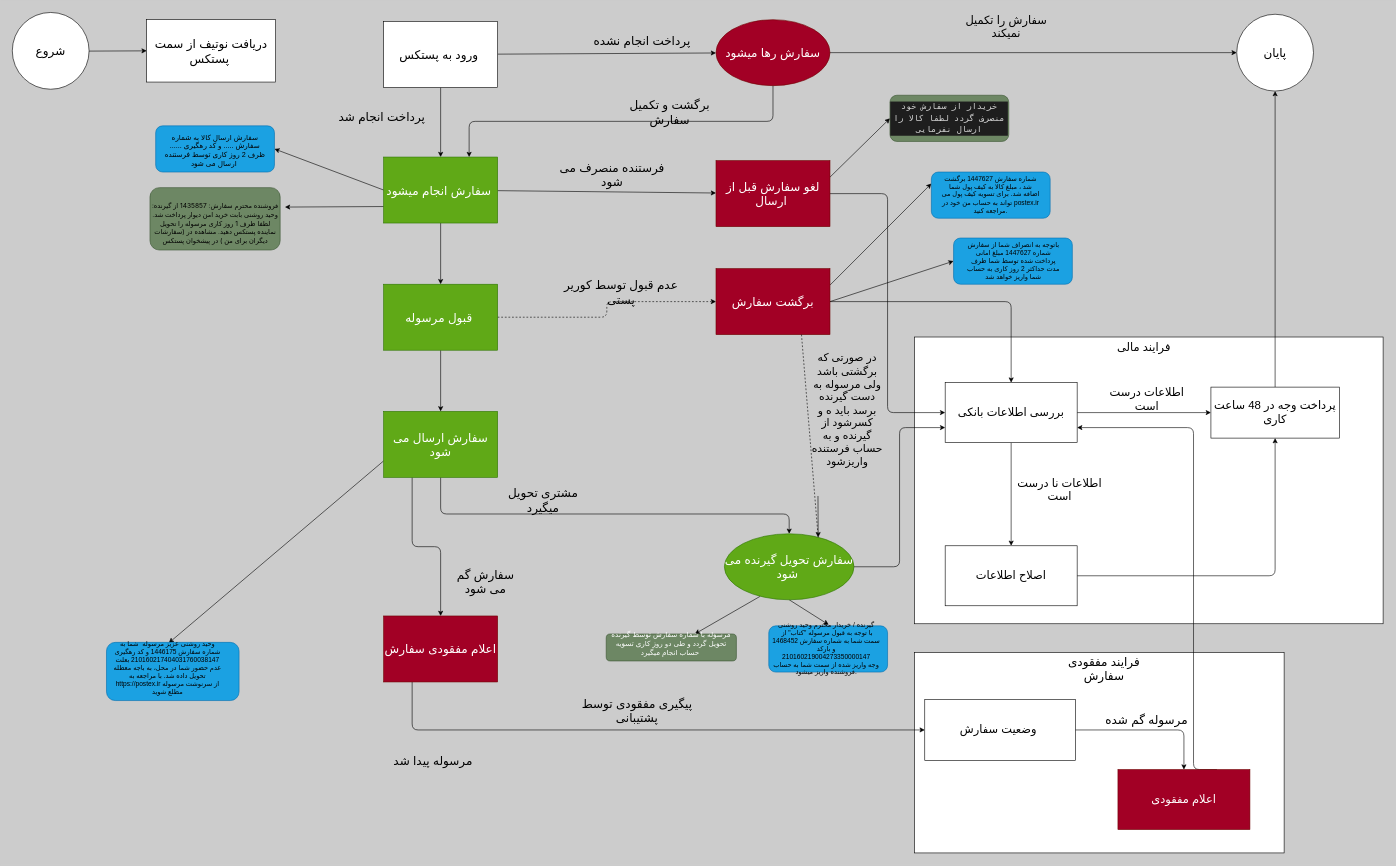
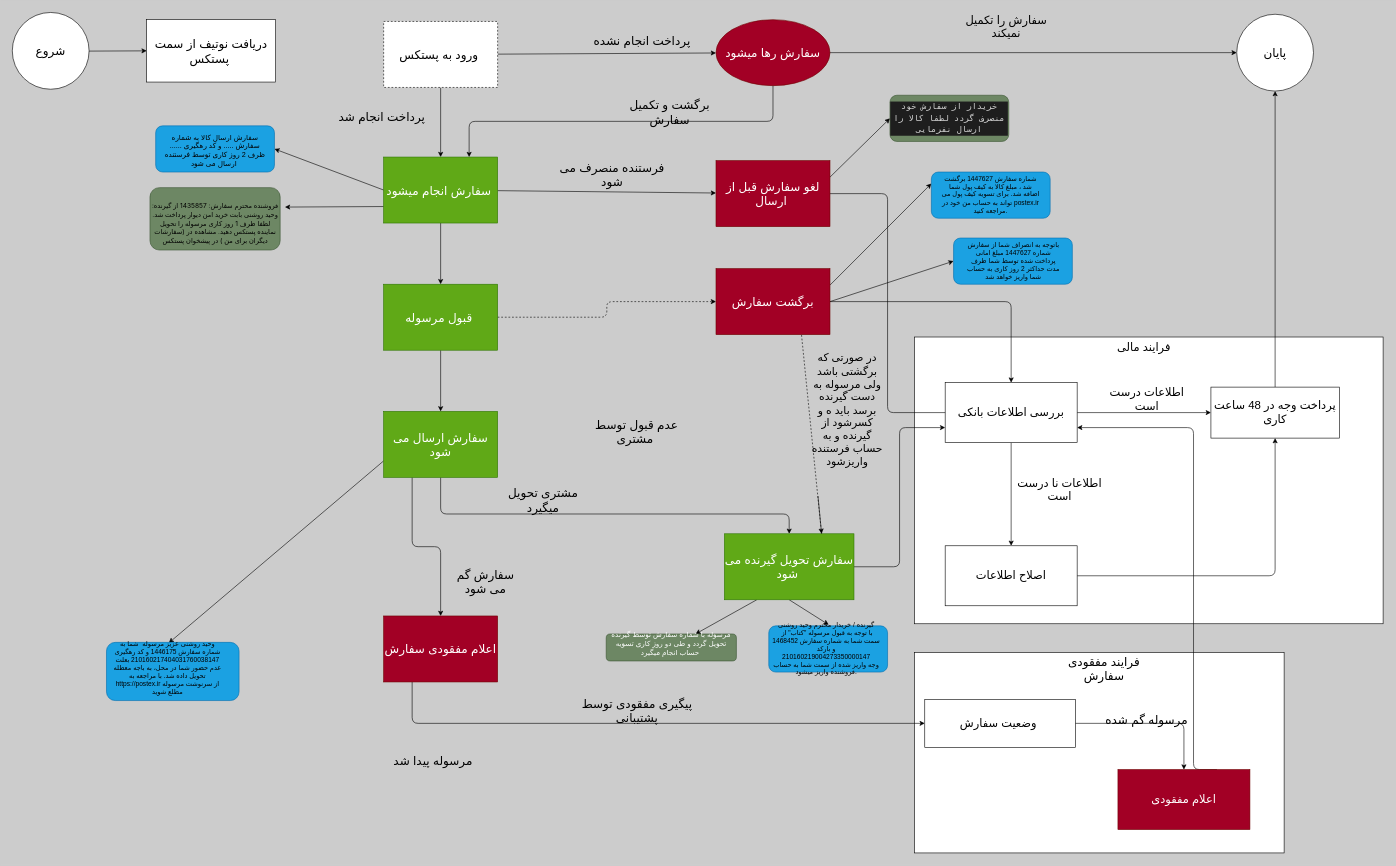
node "ورود به پستکس": style solid -> dashed
node "عدم قبول توسط کوریر پستی": removed
edge "لغو سفارش قبل از ارسال" -> "بررسی اطلاعات بانکی": arrowhead classic -> none
node "عدم قبول توسط مشتری": added
node "سفارش تحویل گیرنده می شود": shape ellipse -> rectangle
node "وضعیت سفارش": size 151x61 -> 151x48
